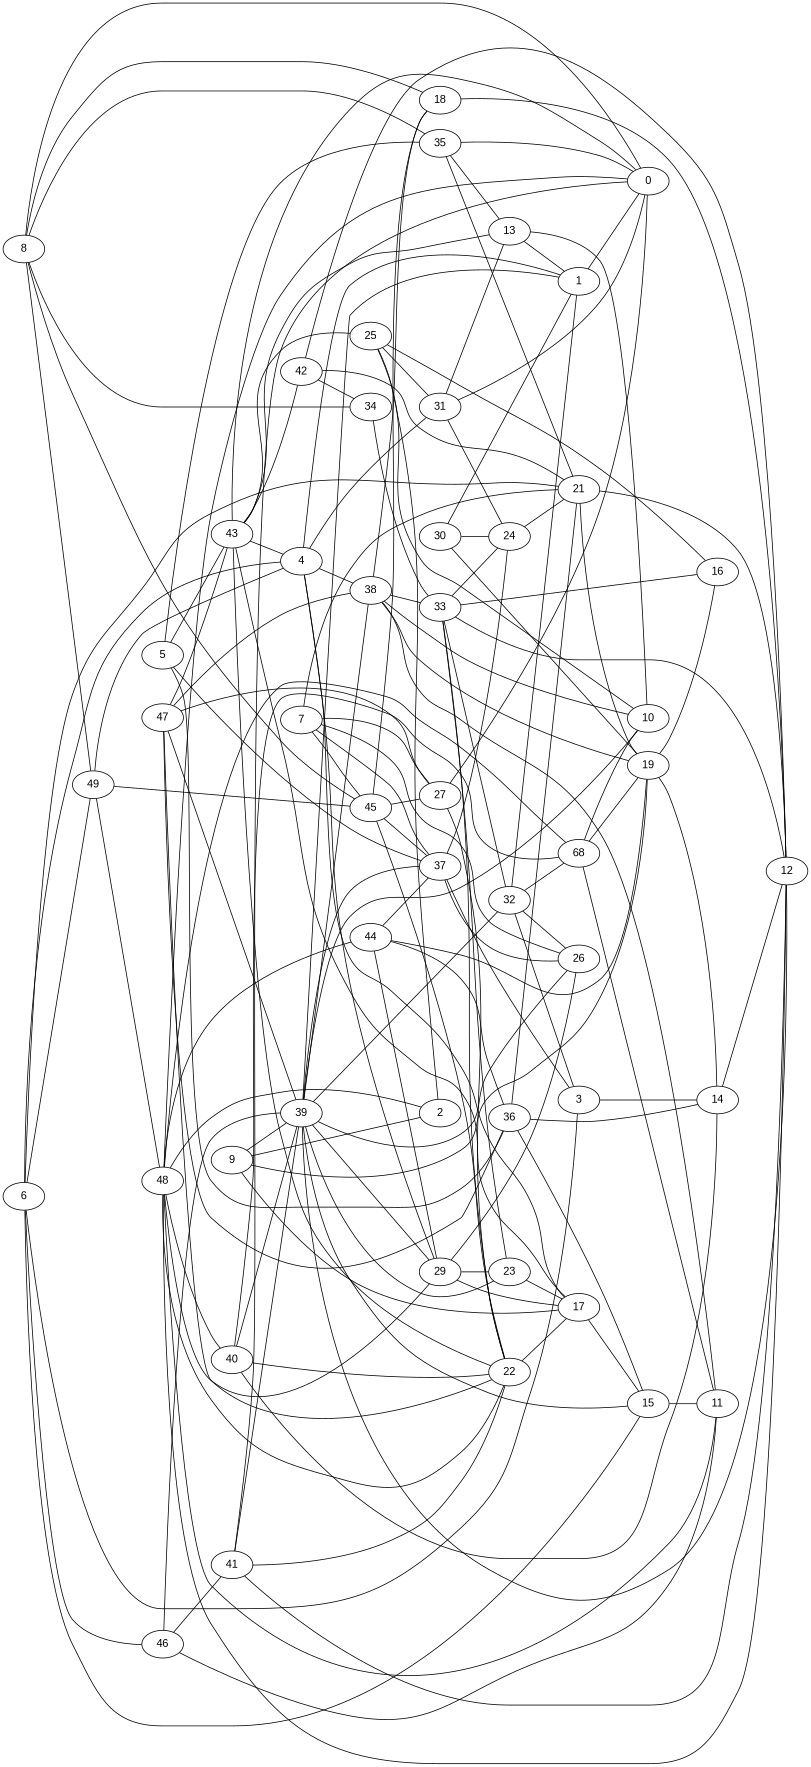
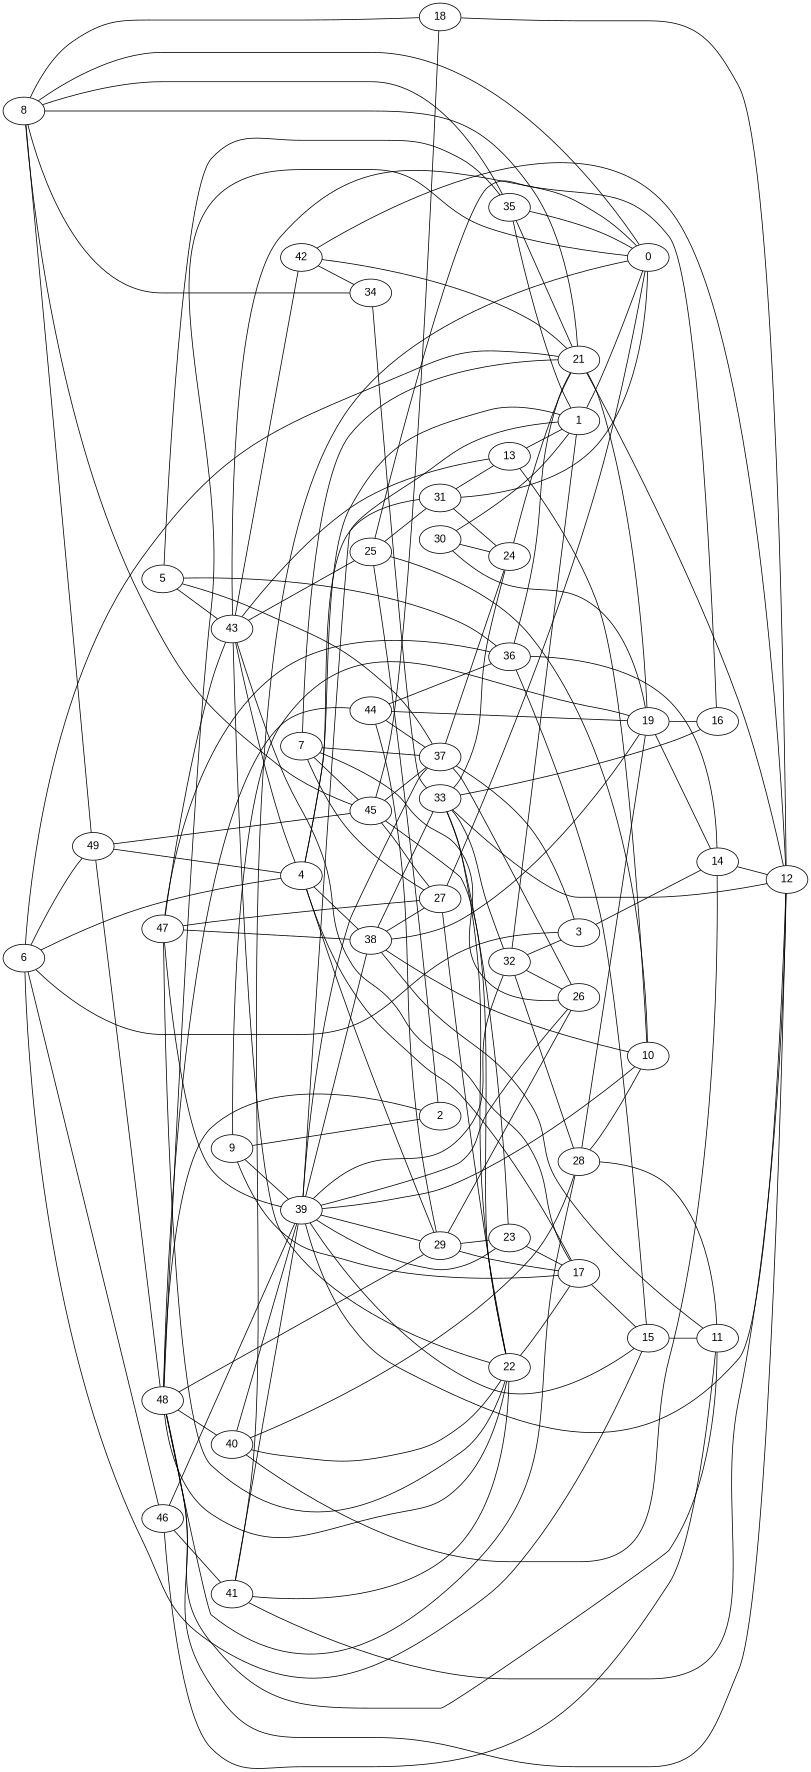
edge "8" -- "21": added
edge "35" -- "13": now "35" -- "1"
edge "18" -- "38": now "27" -- "38"
node "68": label "68" -> "28"
